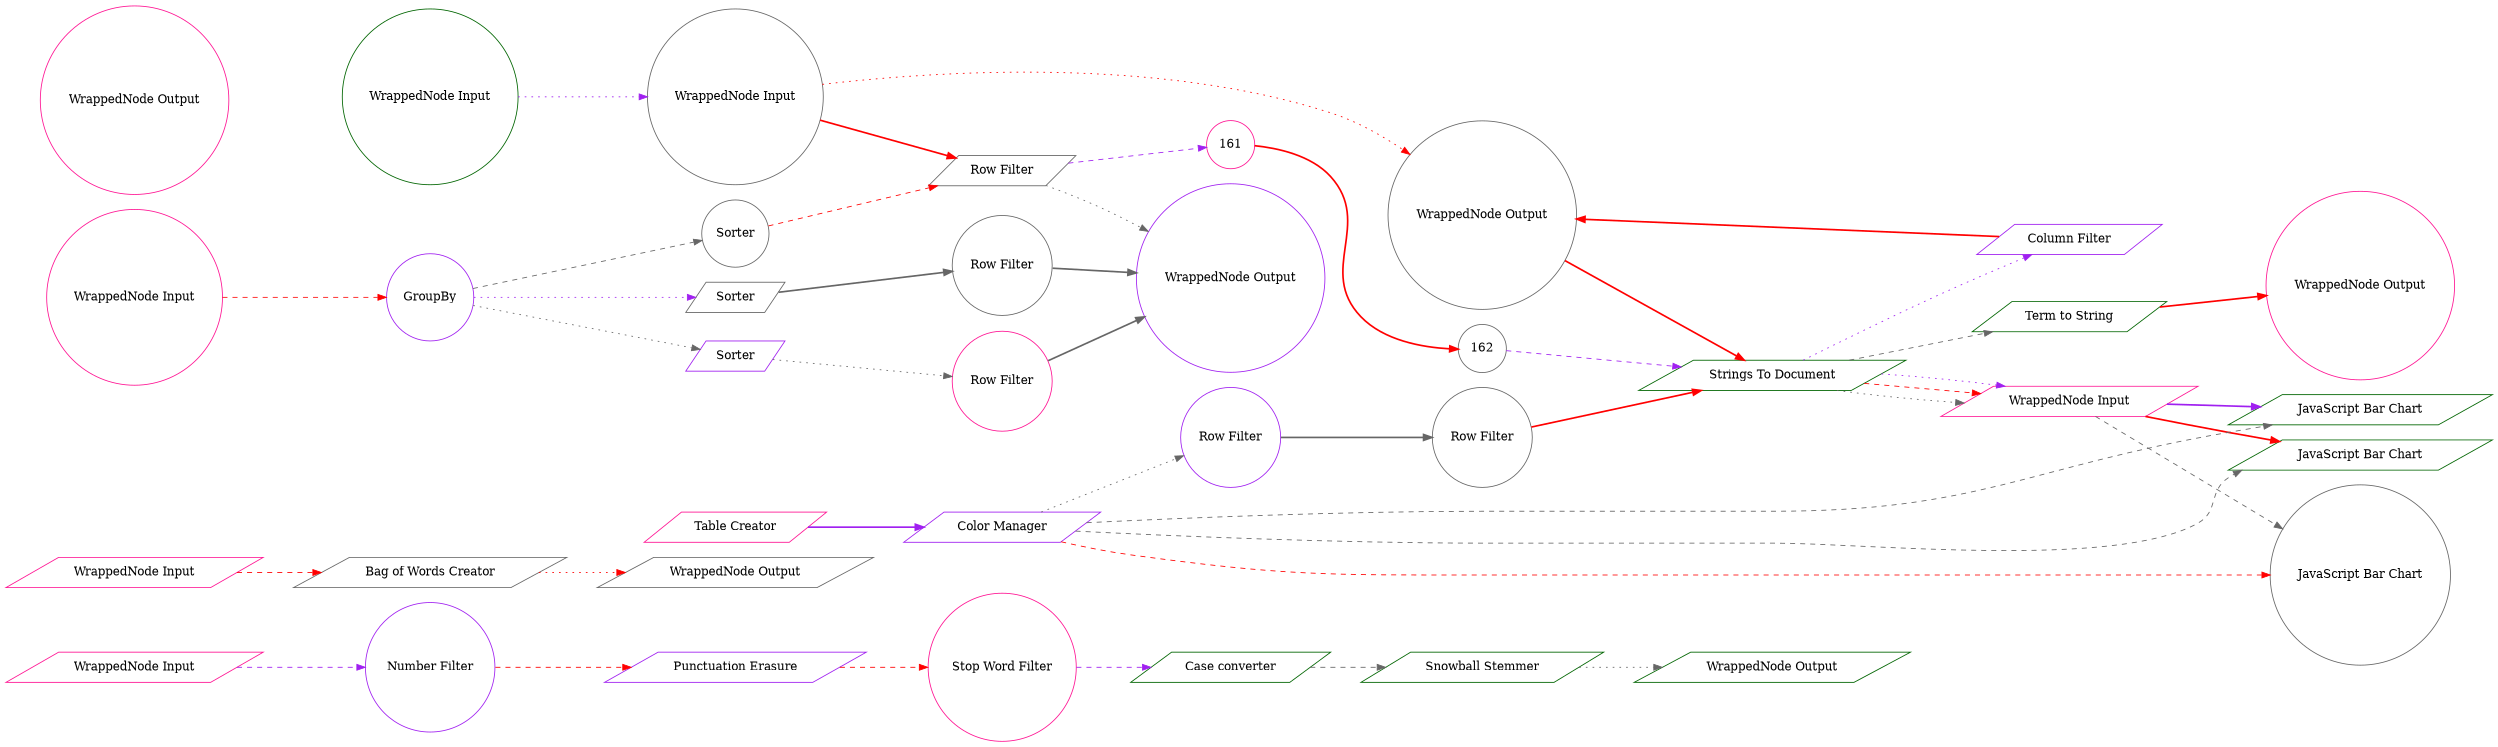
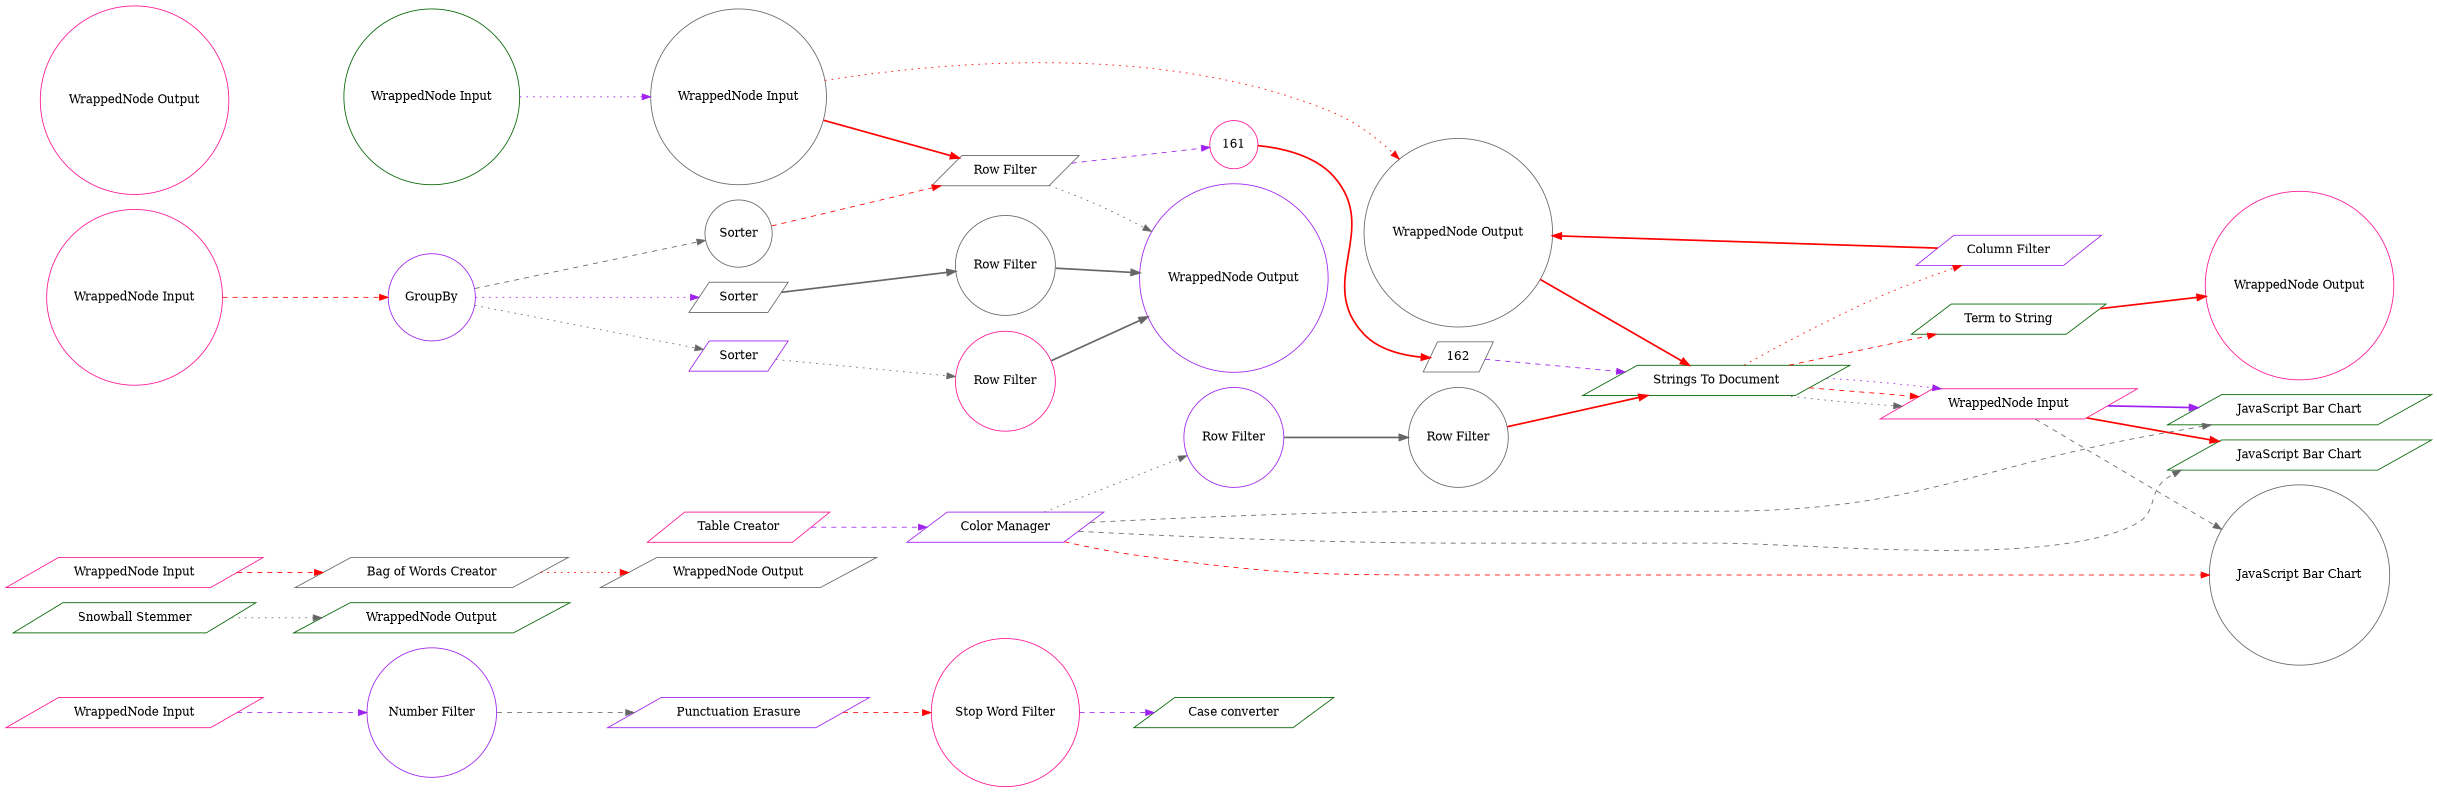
edge "Strings To Document" -> "Column Filter": color purple -> red
edge "Strings To Document" -> "Term to String": color gray40 -> red
node "162": shape circle -> parallelogram
edge "Table Creator" -> "Color Manager": style bold -> dashed
edge "Number Filter" -> "Punctuation Erasure": color red -> gray40
edge "Case converter" -> "Snowball Stemmer": removed
